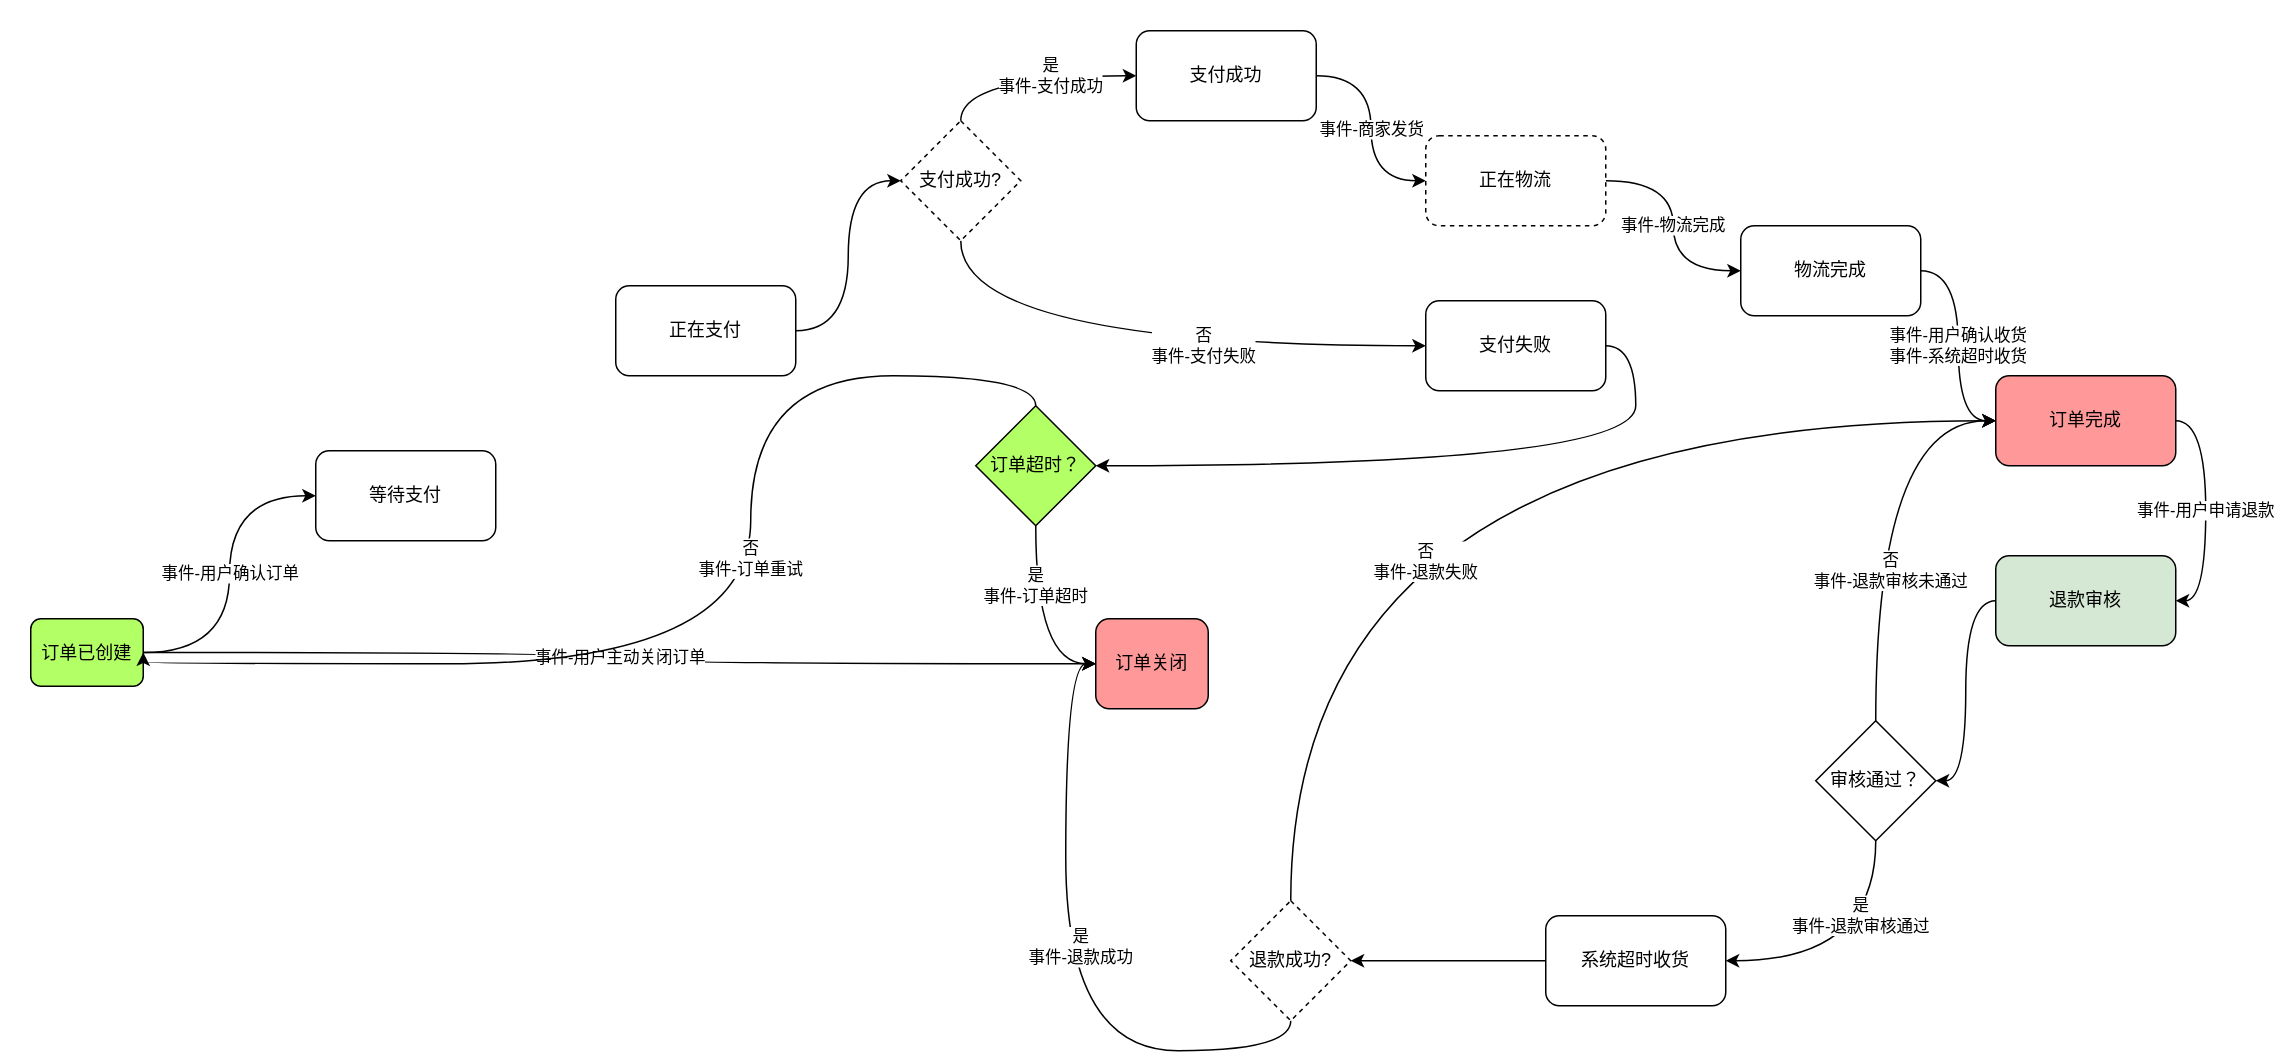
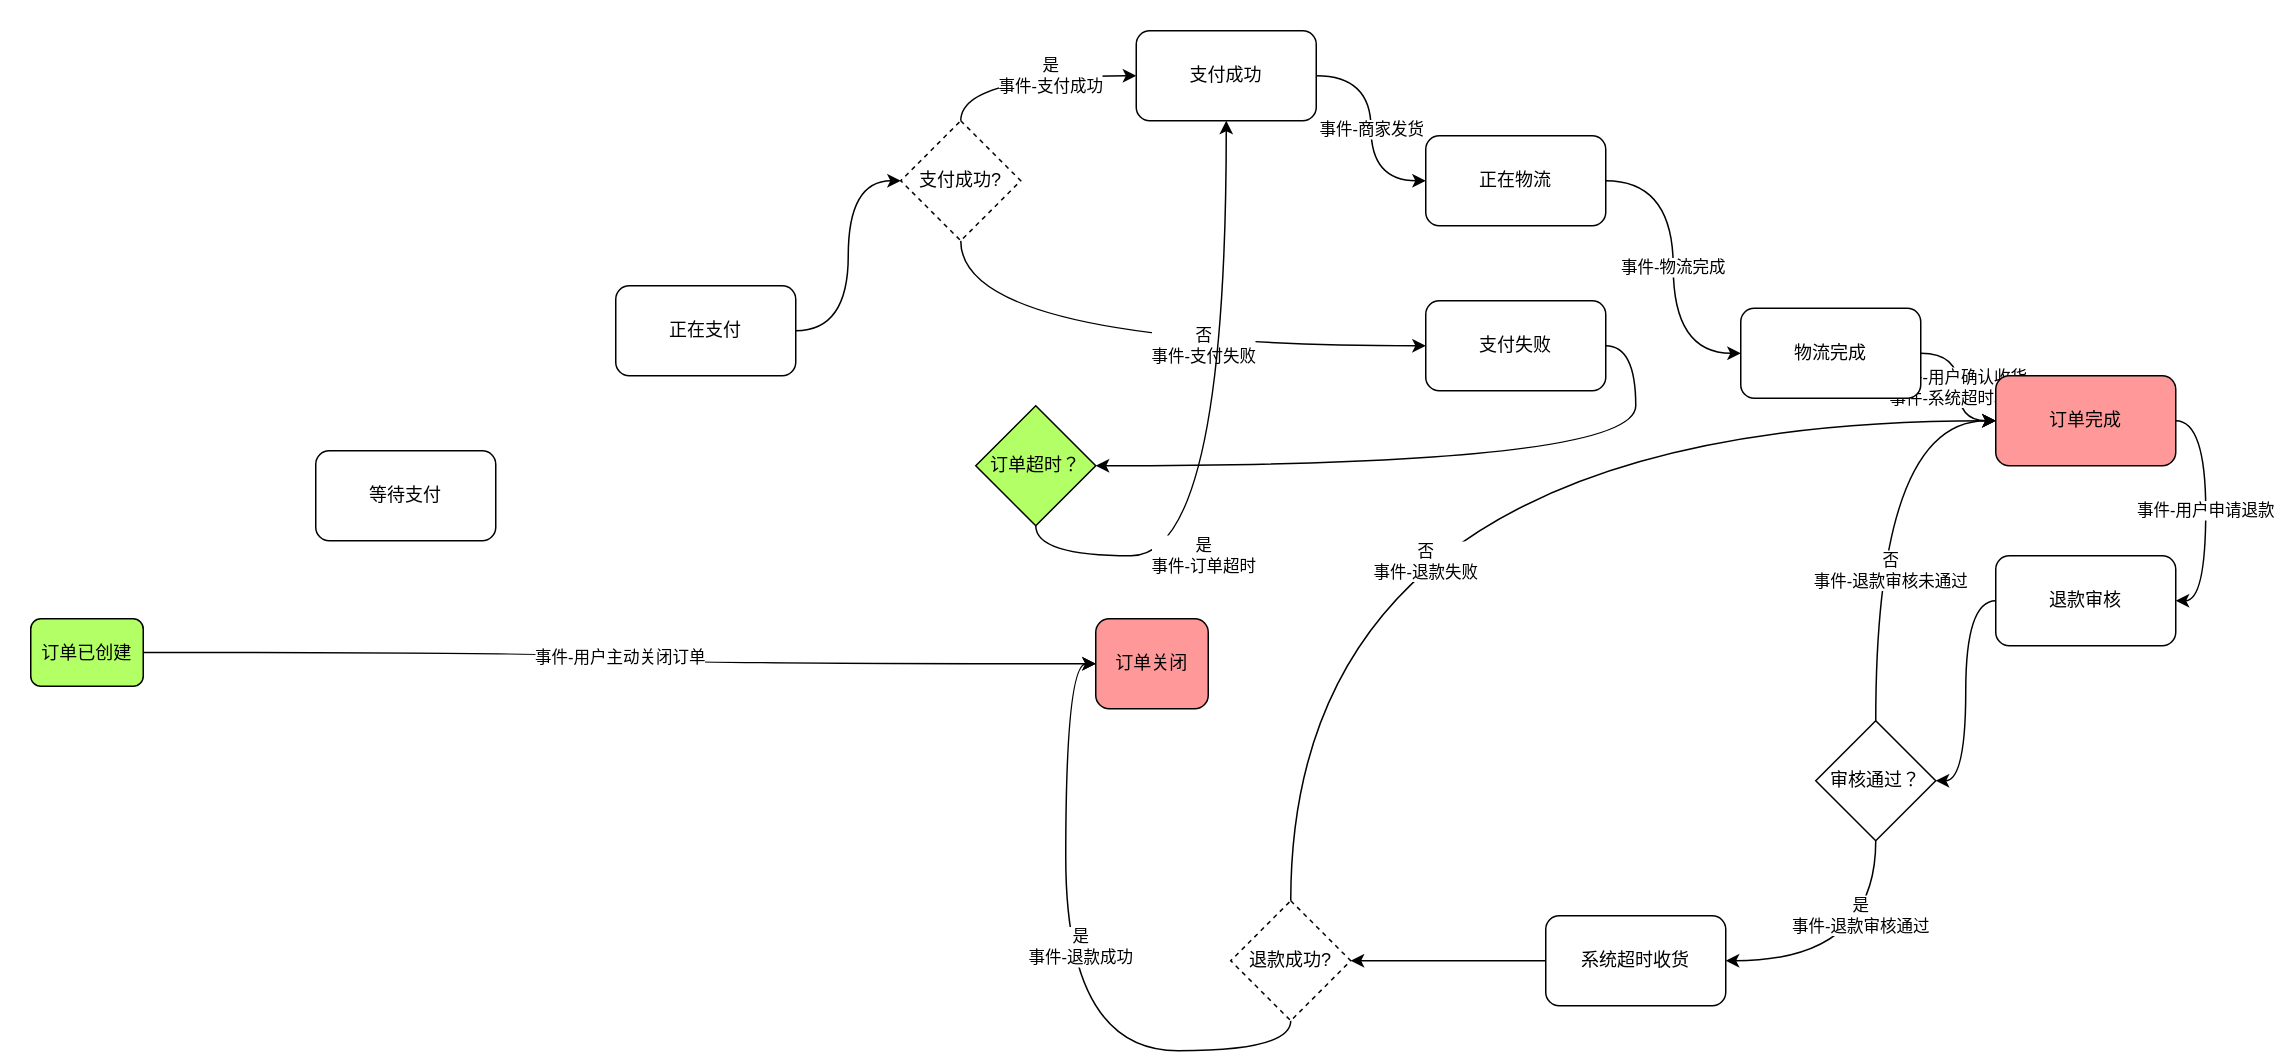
node "正在物流": style dashed -> solid
node "物流完成": moved (1831, 271) -> (1831, 353)
edge "订单超时？" -> "订单已创建": removed, label "否 事件-订单重试"
edge "订单已创建" -> "等待支付": removed, label "事件-用户确认订单"
edge "订单超时？" -> "订单关闭": now "订单超时？" -> "支付成功"
node "退款审核": fillcolor #d5e8d4 -> #ffffff
